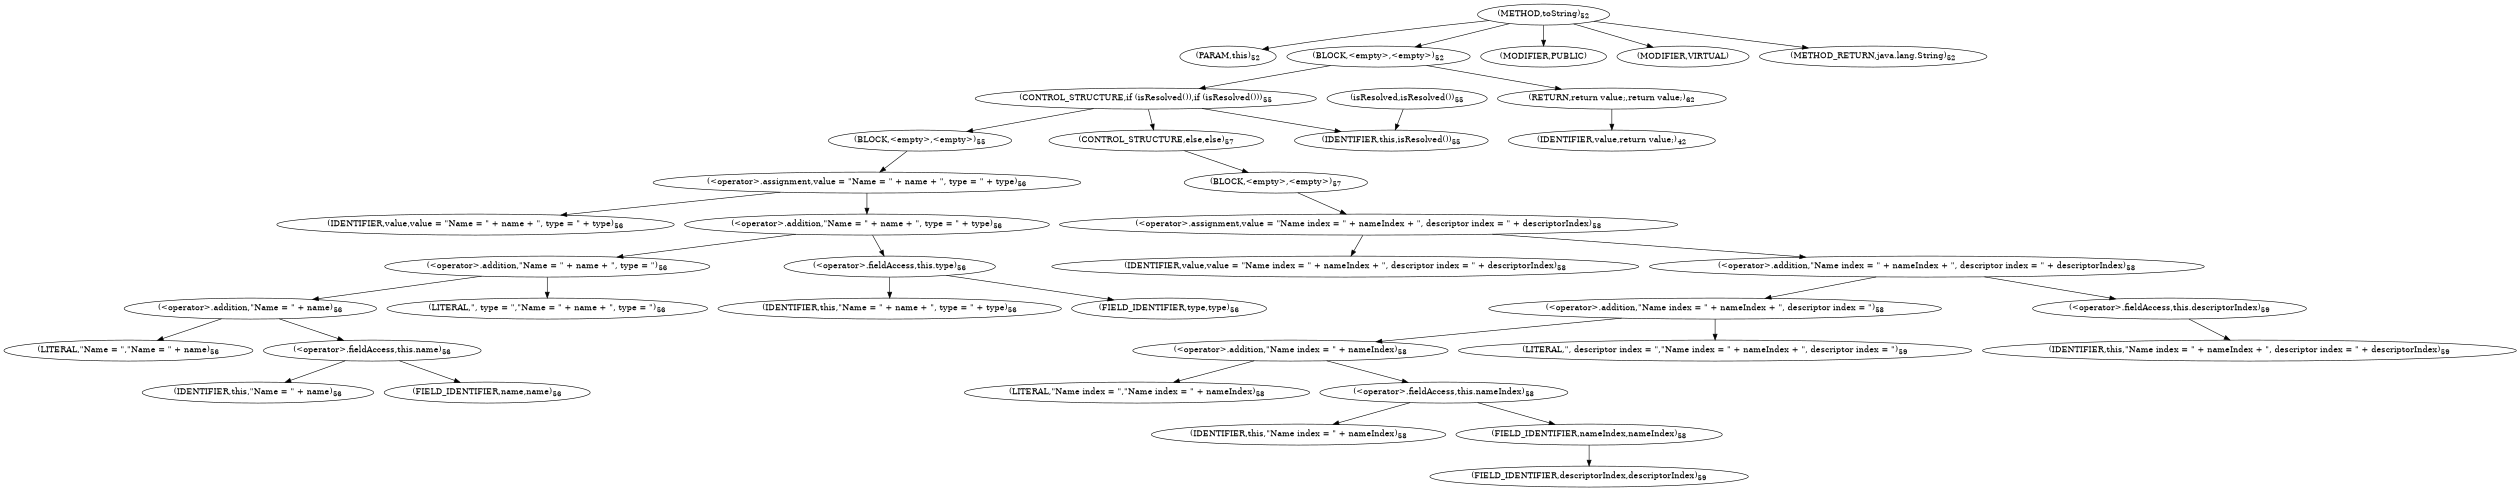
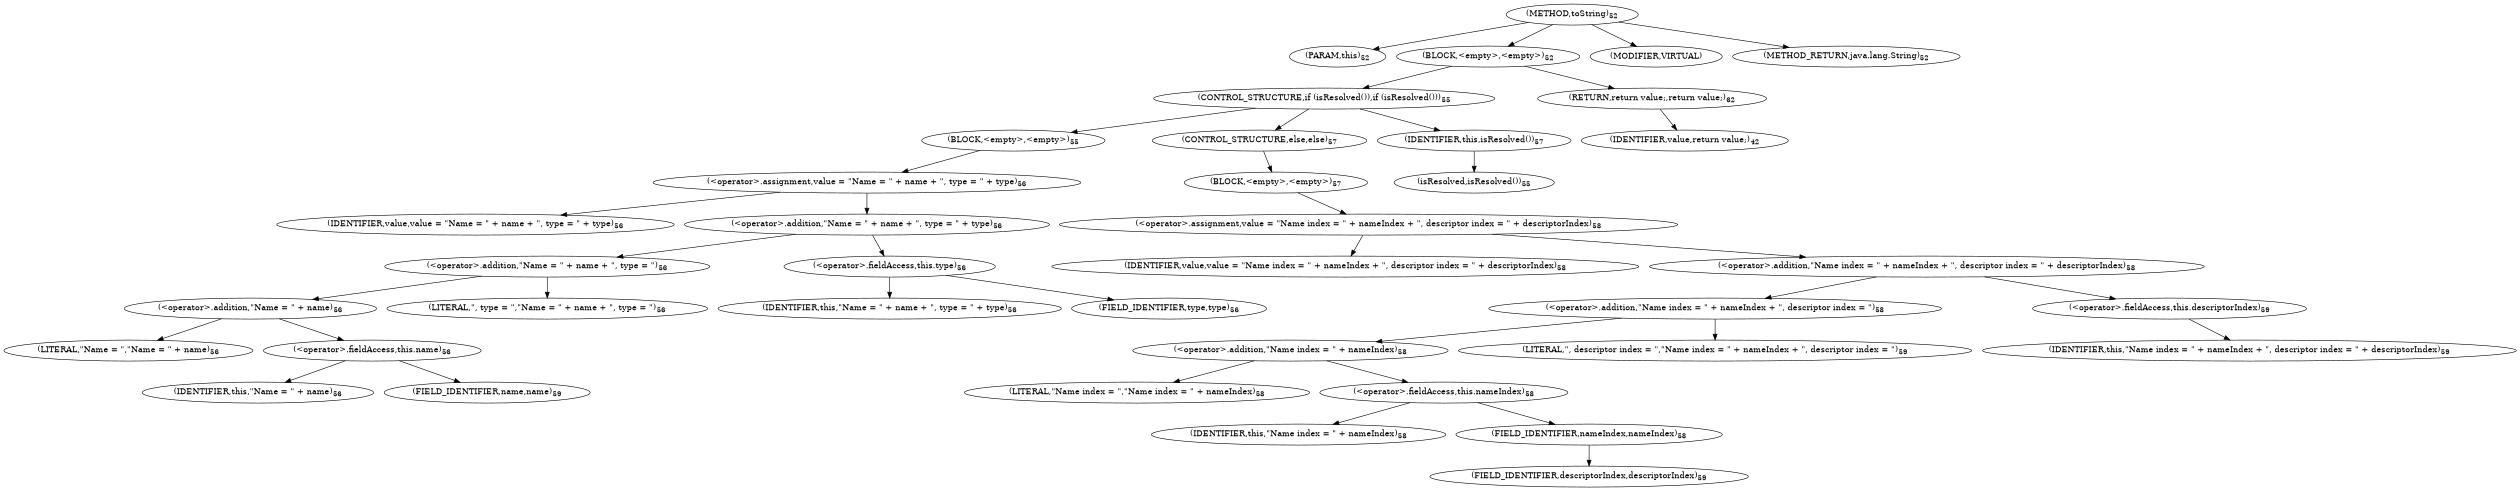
node "(MODIFIER,PUBLIC)": removed
edge "(isResolved,isResolved())" -> "(IDENTIFIER,this,isResolved())": reversed
node "(IDENTIFIER,this,isResolved())": text "55" -> "57"
node "(FIELD_IDENTIFIER,name,name)": text "56" -> "59"
